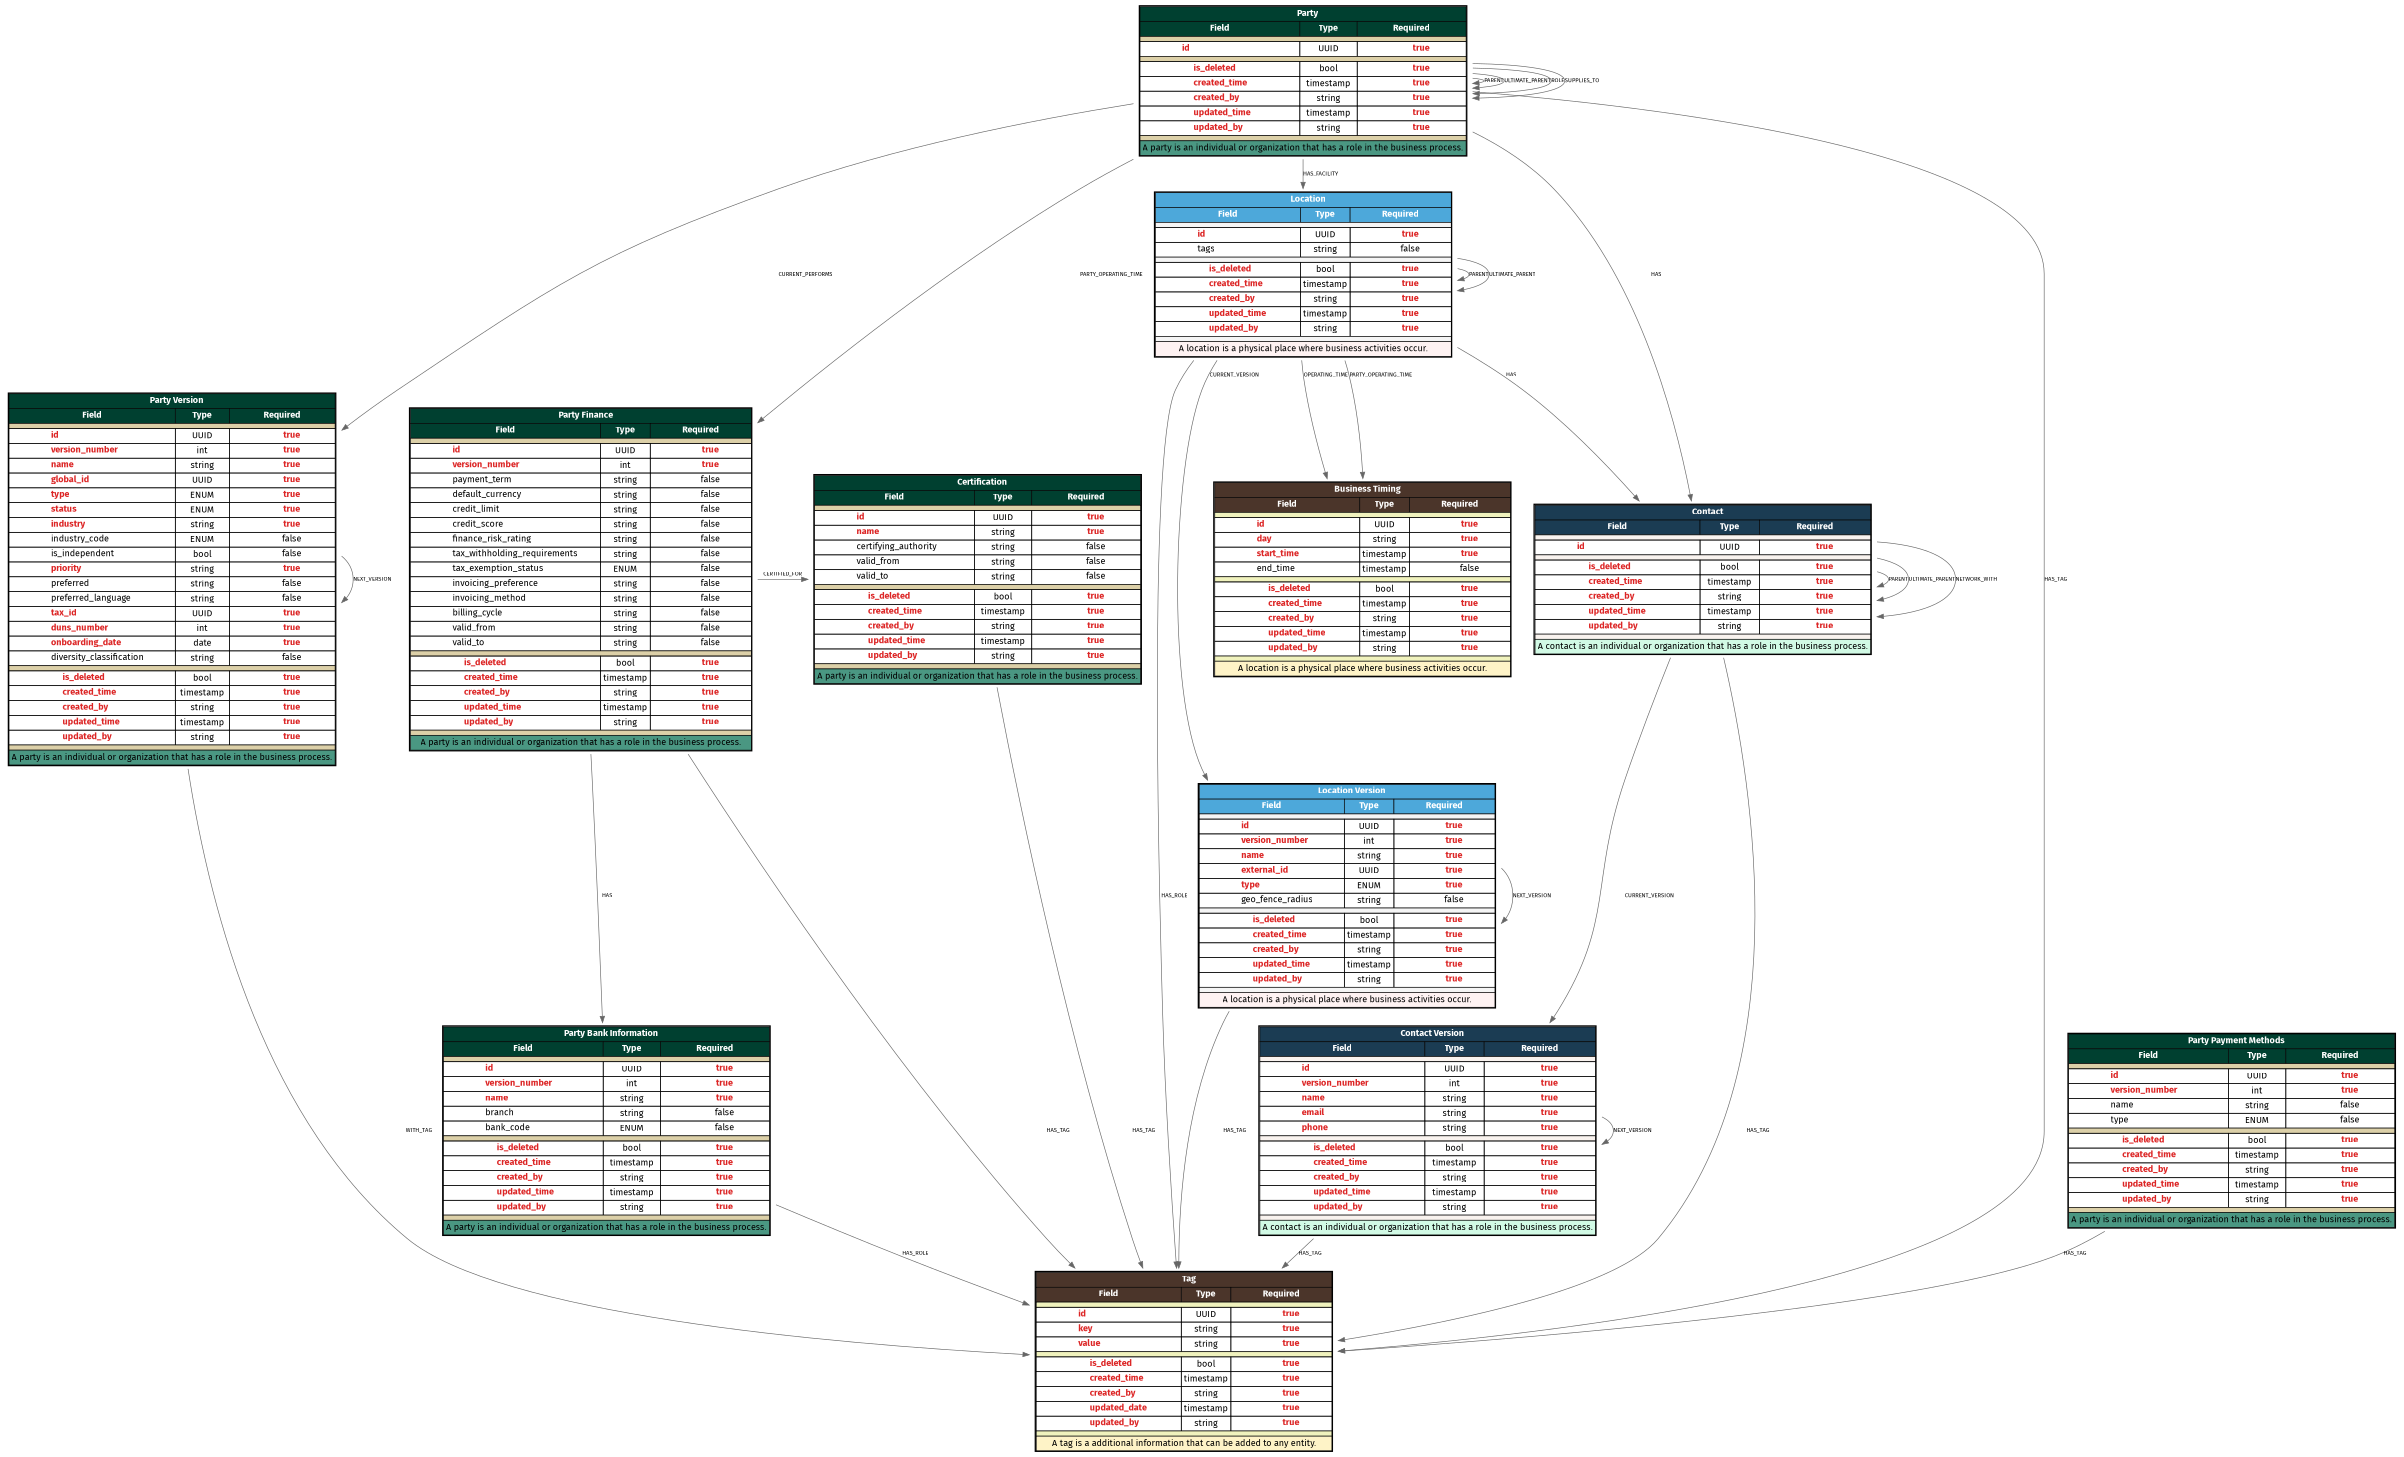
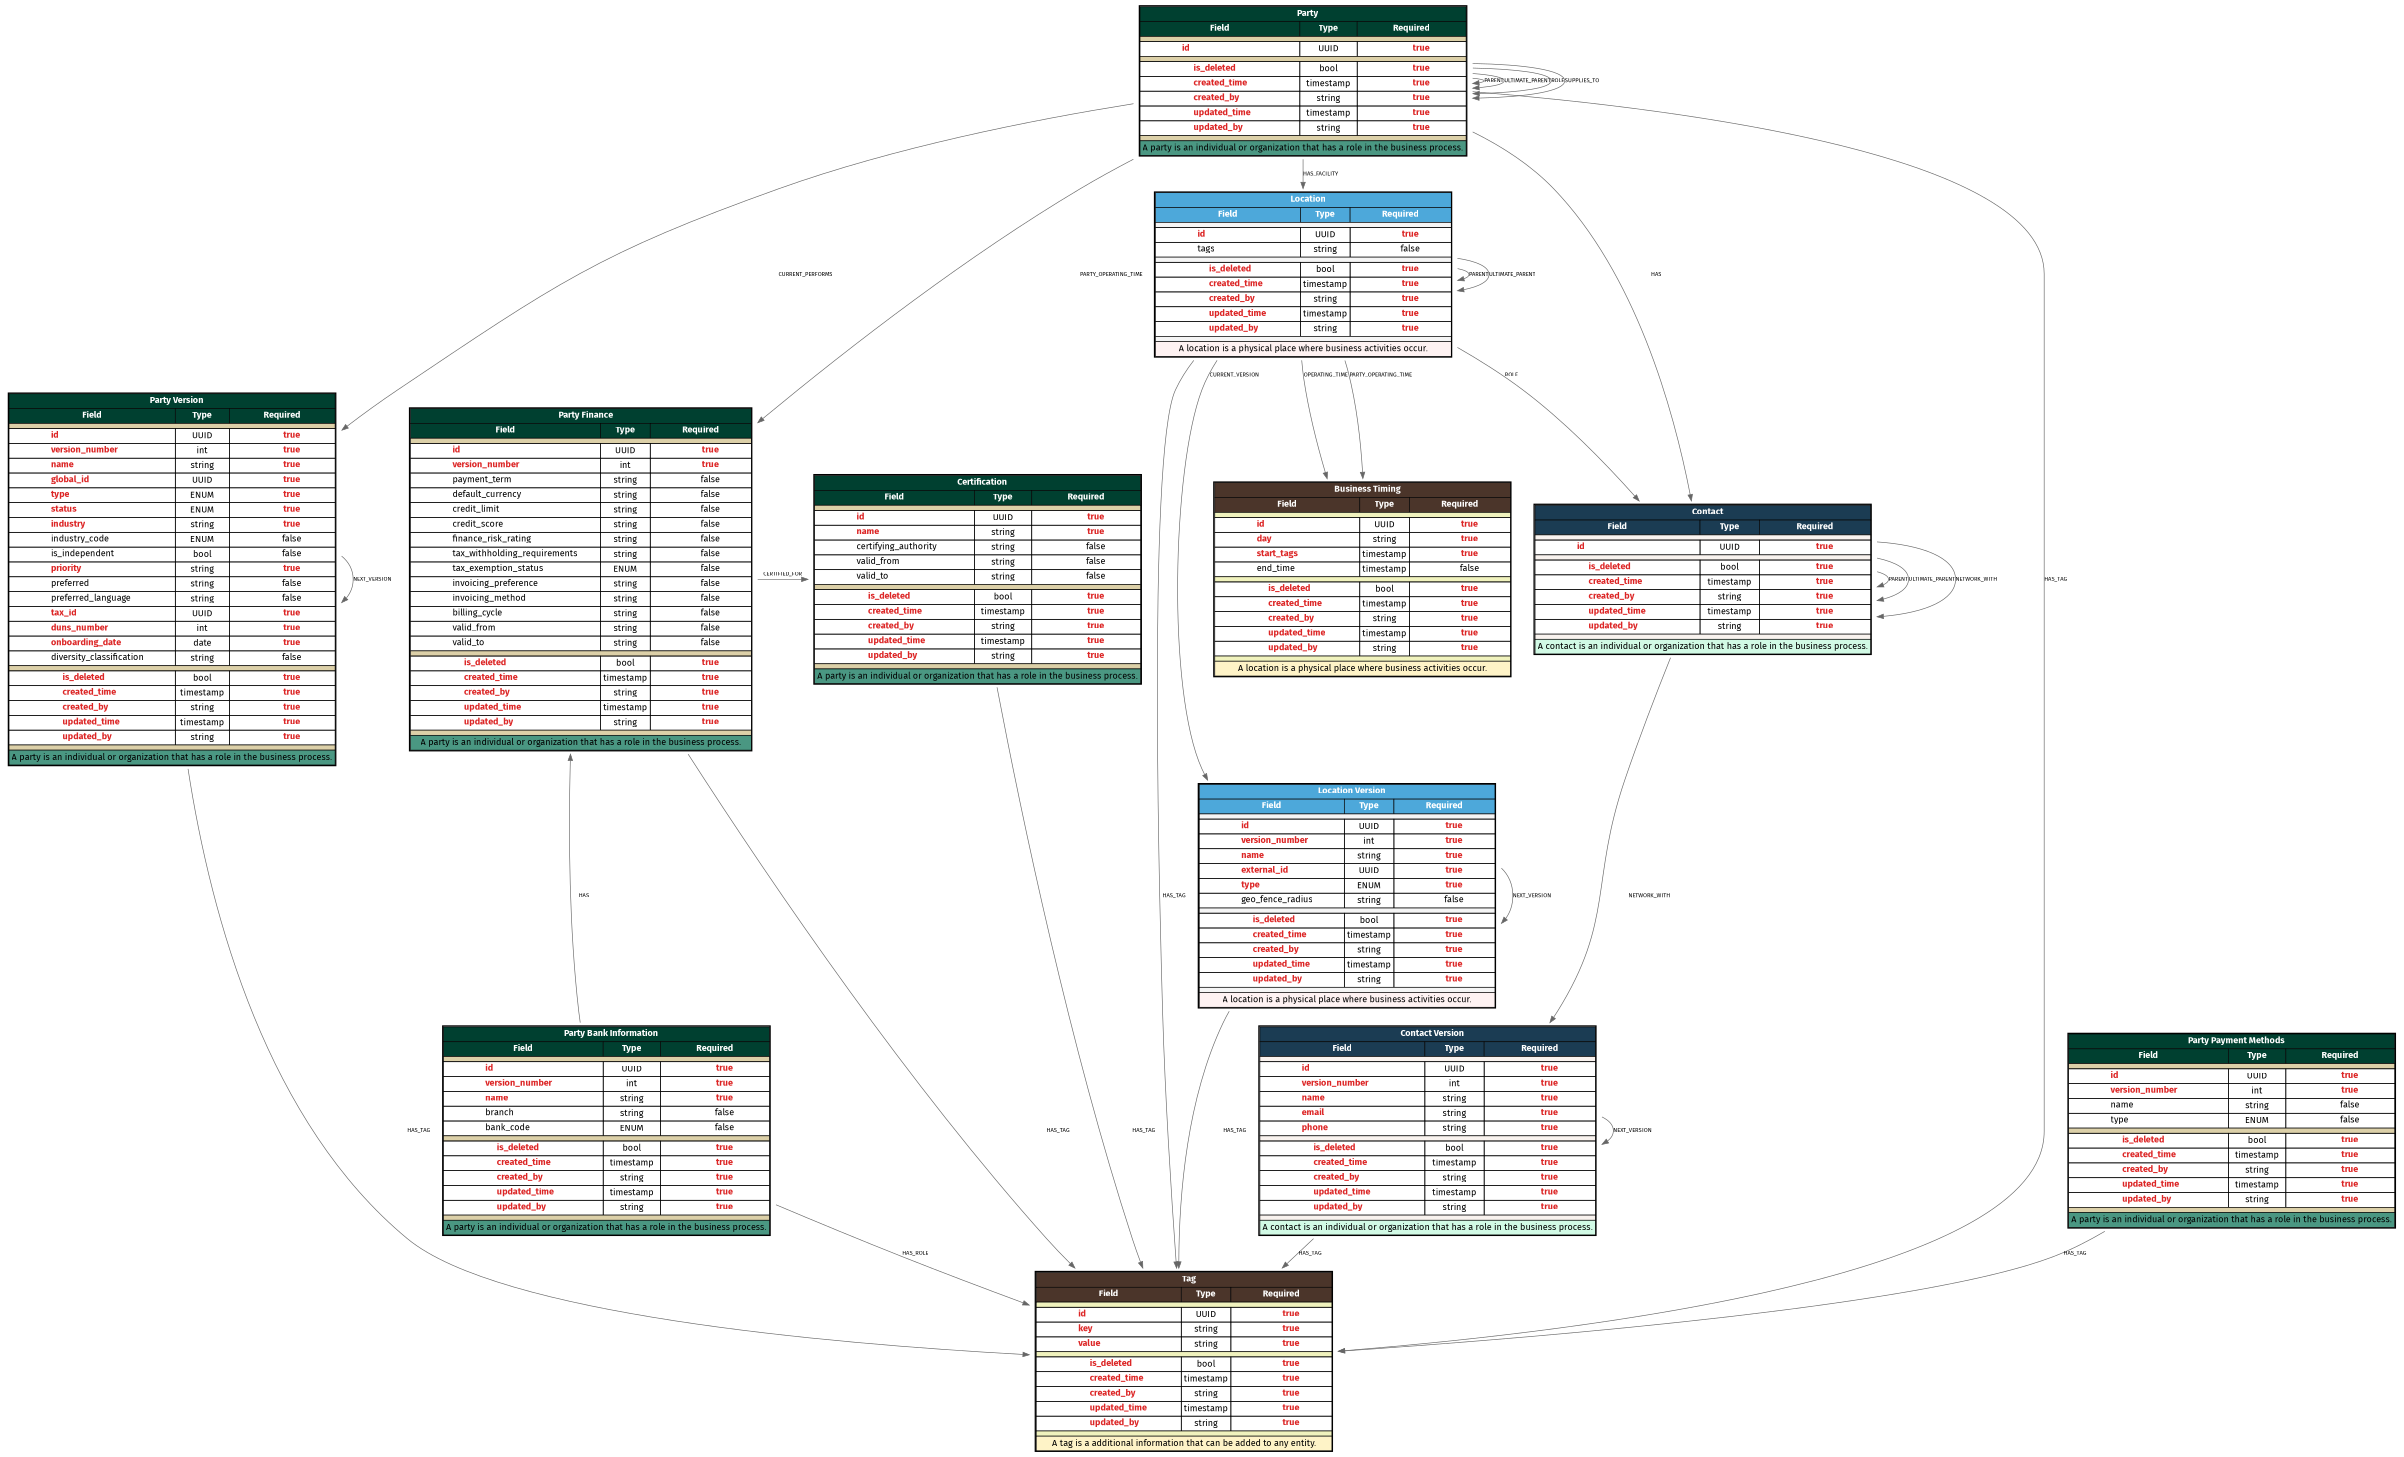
edge "Location" -> "Contact": label "HAS" -> "ROLE"
node "Business Timing": text "start_time" -> "start_tags"
edge "Party Finance" -> "Party Bank Information": reversed
edge "Location" -> "Tag": label "HAS_ROLE" -> "HAS_TAG"
edge "Contact" -> "Contact Version": label "CURRENT_VERSION" -> "NETWORK_WITH"
edge "Contact" -> "Tag": removed, label "HAS_TAG"
edge "Party Version" -> "Tag": label "WITH_TAG" -> "HAS_TAG"
node "Tag": text "updated_date" -> "updated_time"
